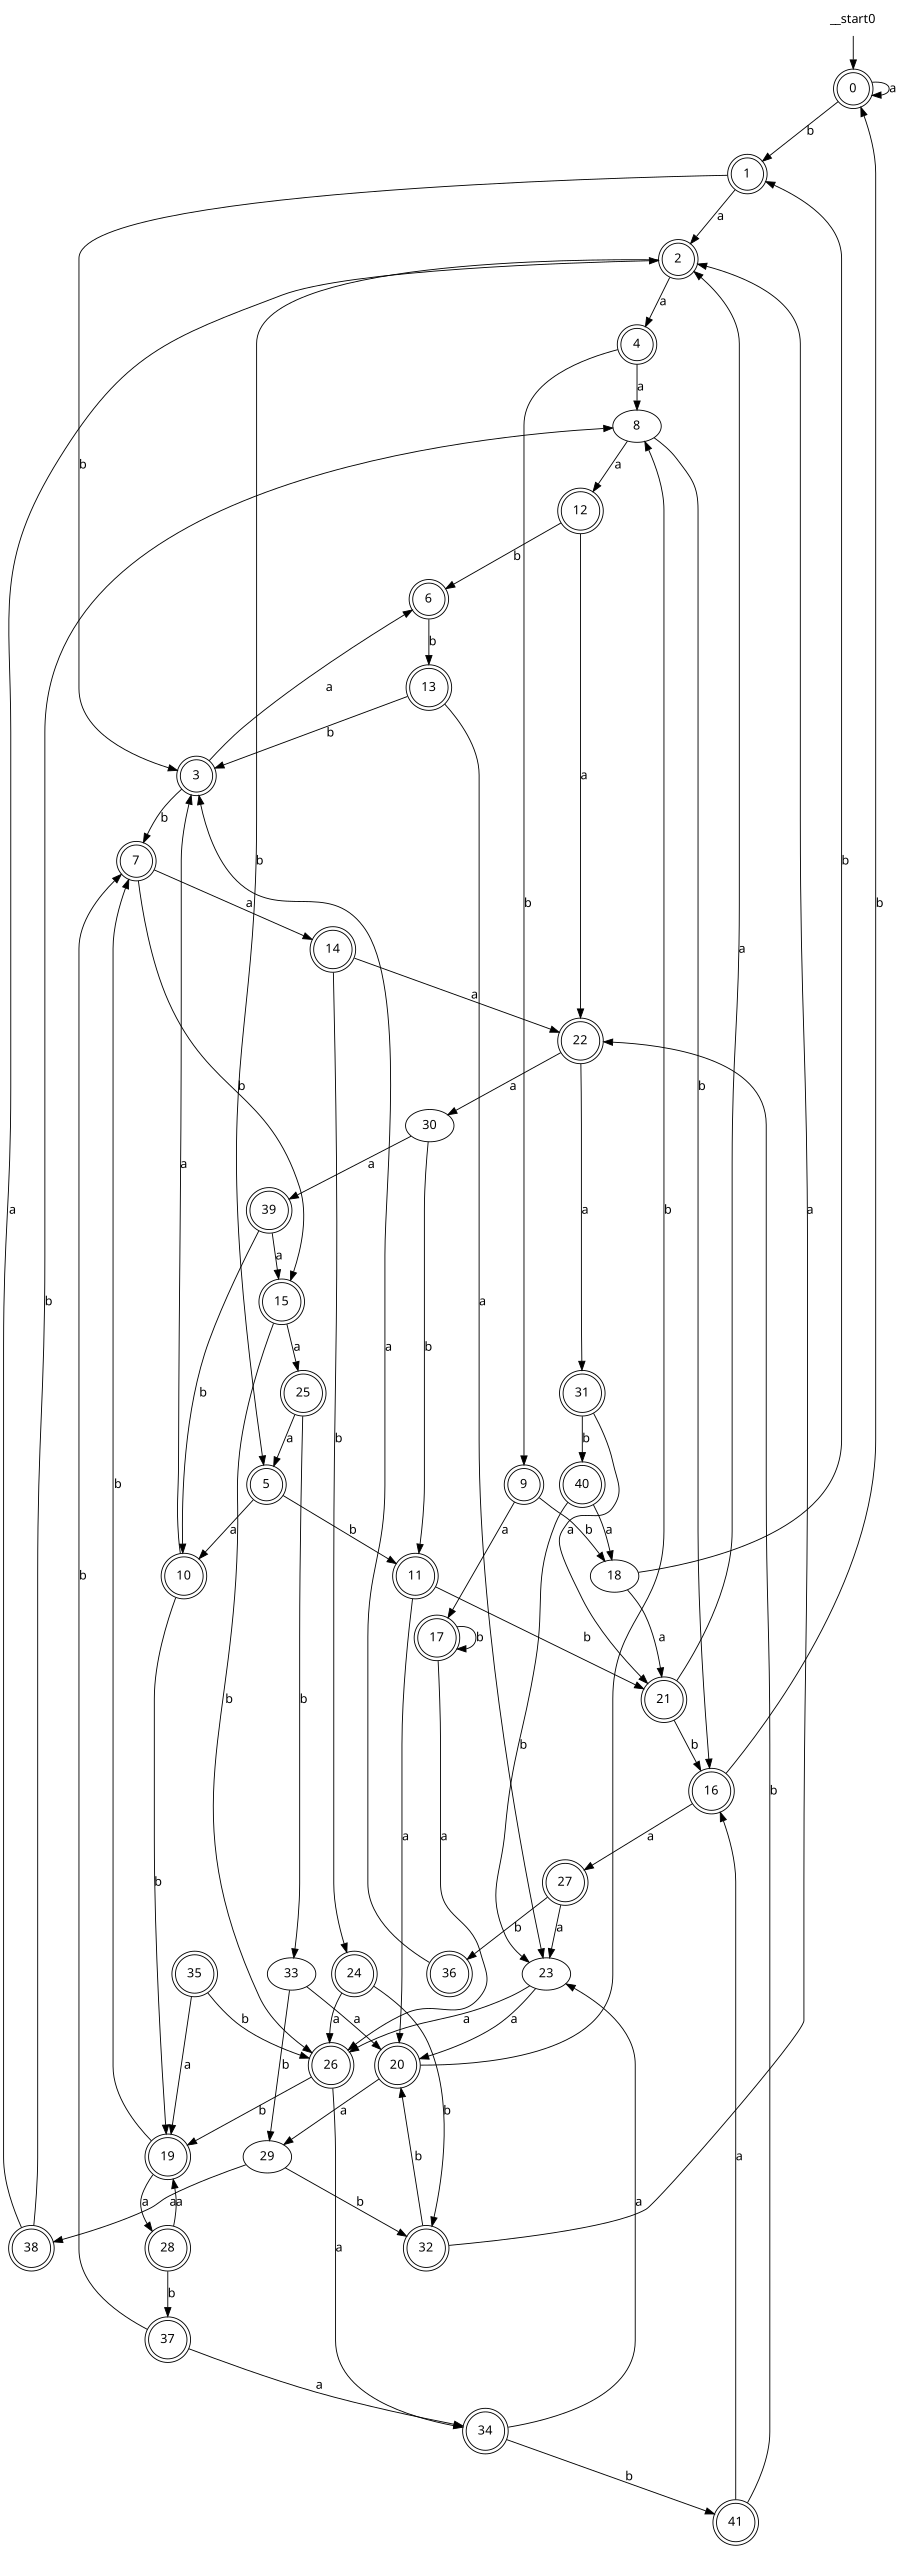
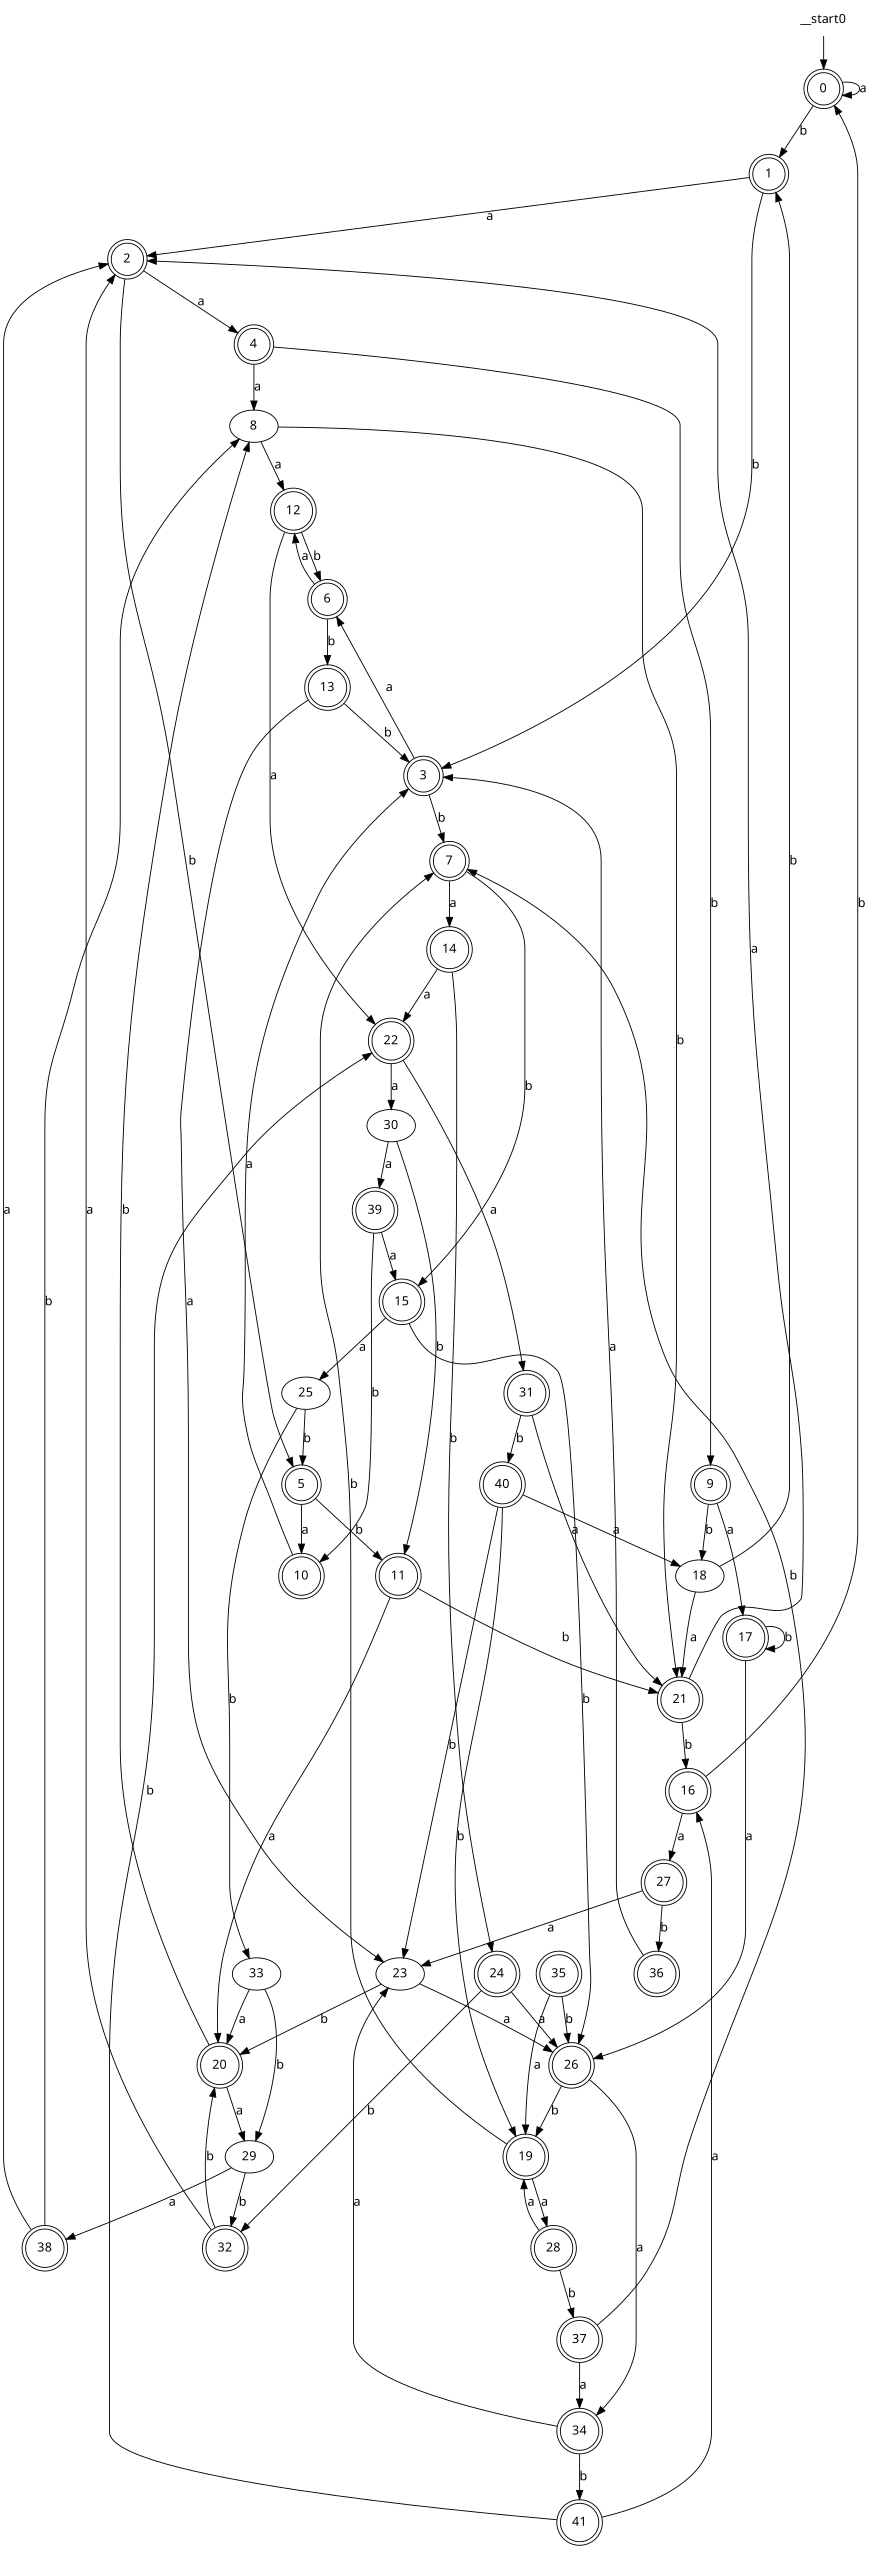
edge "6" -> "12": added, label "a"
edge "8" -> "16": now "8" -> "21"
node "25": shape doublecircle -> ellipse
edge "25" -> "5": label "a" -> "b"
edge "10" -> "19": now "40" -> "19"
edge "23" -> "20": label "a" -> "b"
